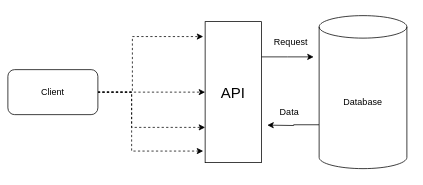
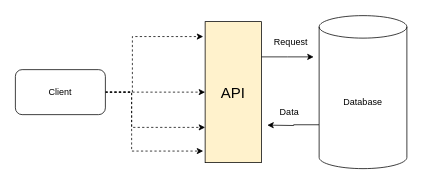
node "Client": moved (53, 92) -> (60, 92)
node "API": fillcolor #ffffff -> #fff2cc
